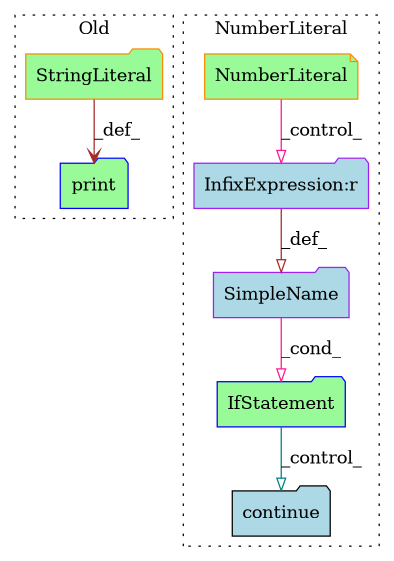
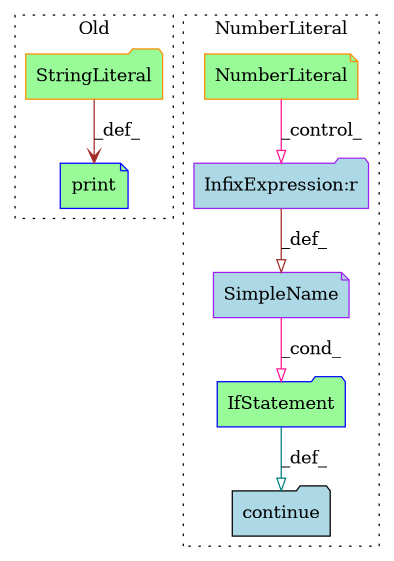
node "print": shape folder -> note
node "SimpleName": shape folder -> note
edge "IfStatement" -> "continue": label "_control_" -> "_def_"
